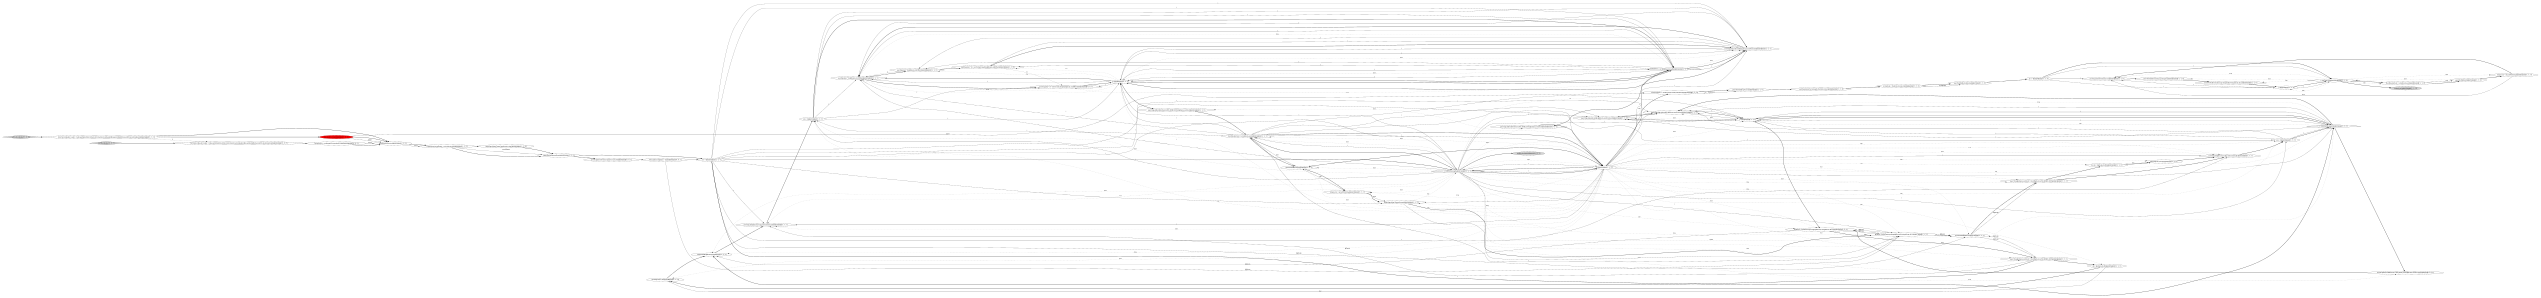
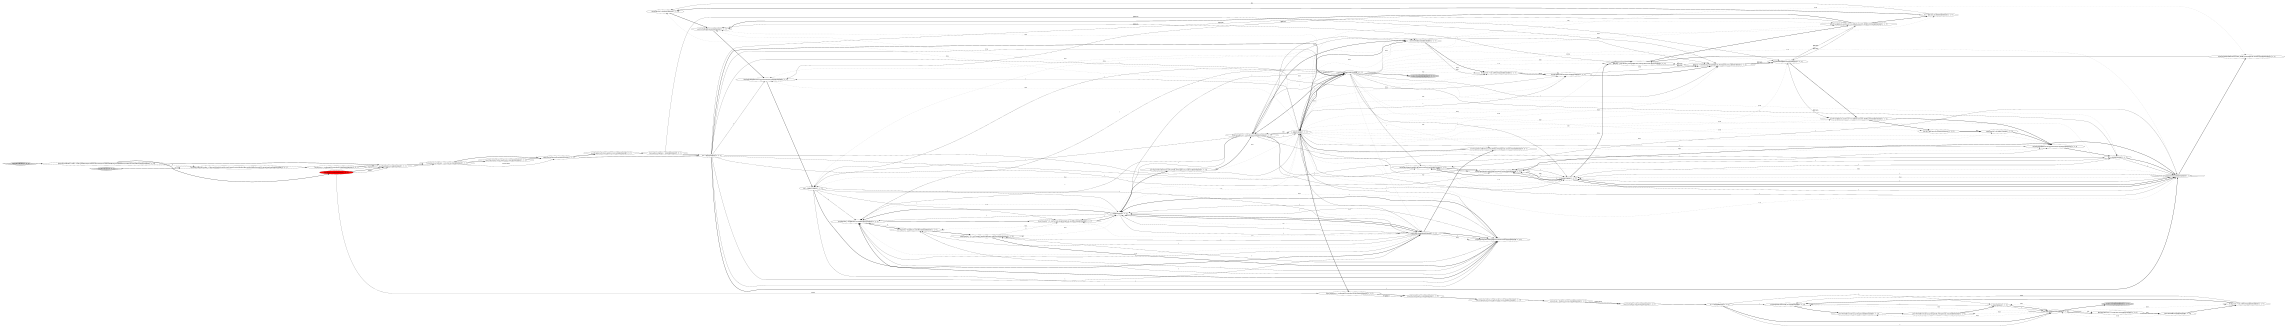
edge "assertEquals(testTerms(i(,term)@@@16@@@['1', '1', '1']" -> "i < testTerms.length@@@11@@@['1', '1', '1']": reversed
